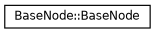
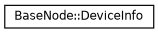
node "BaseNode::BaseNode": label "BaseNode::BaseNode" -> "BaseNode::DeviceInfo"
